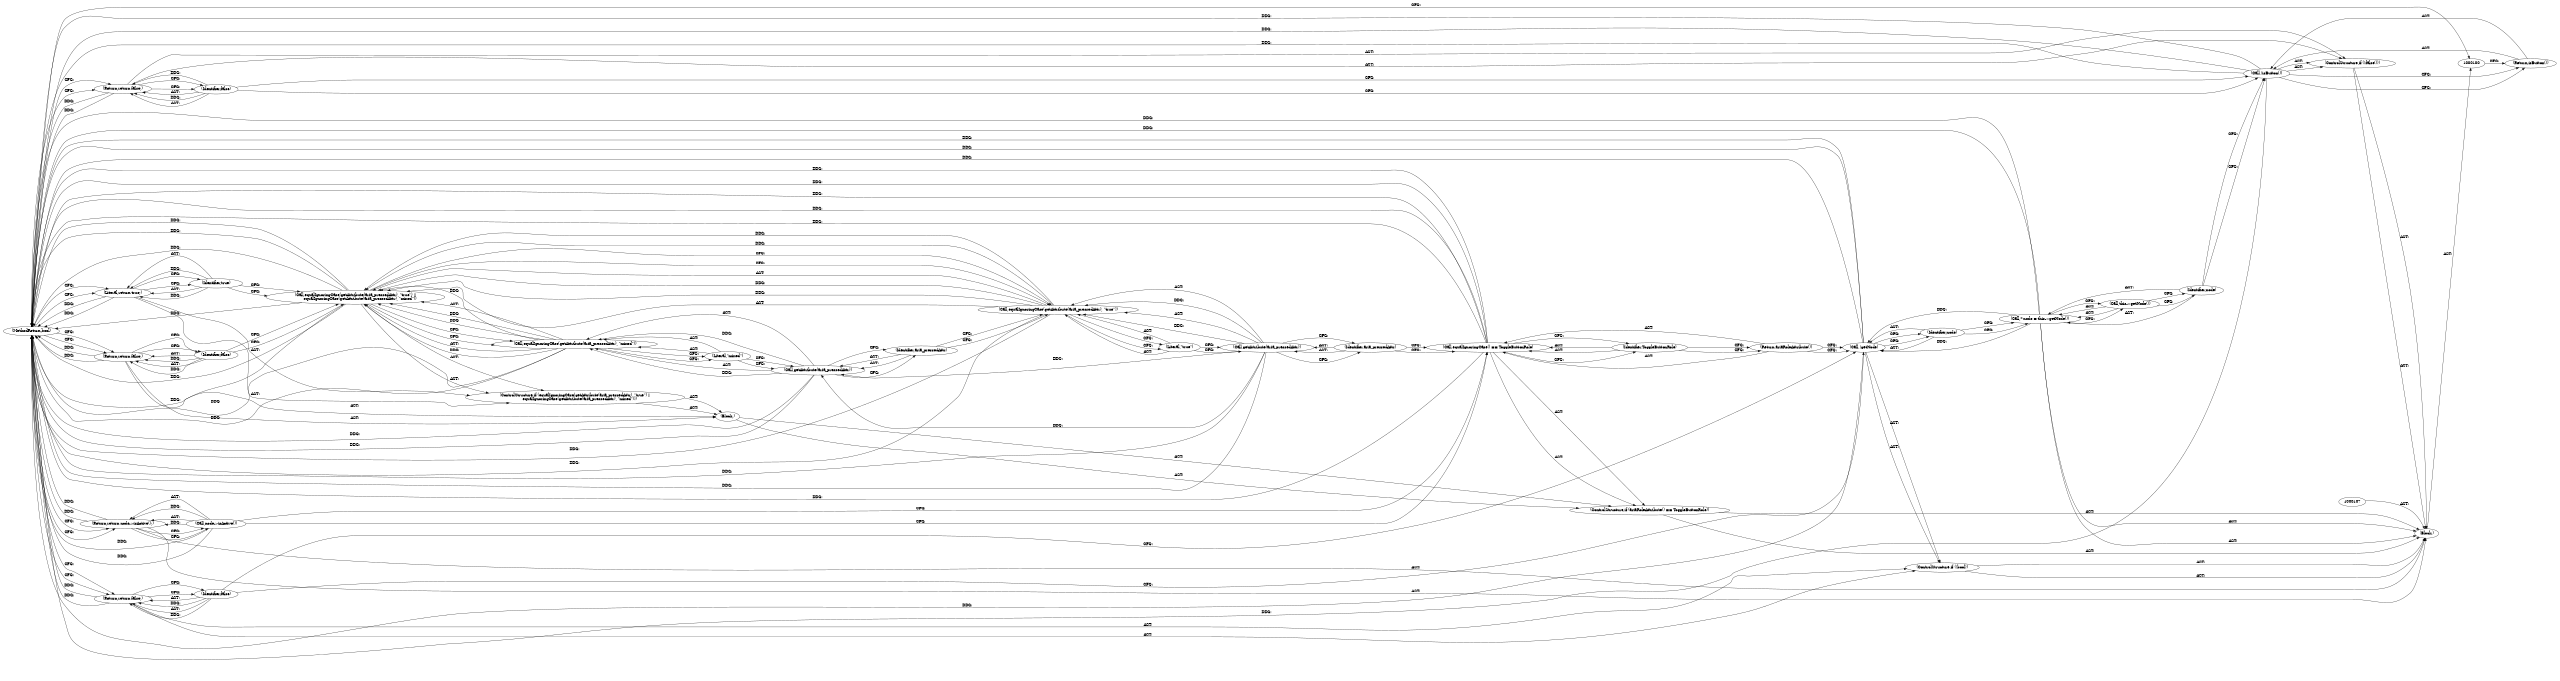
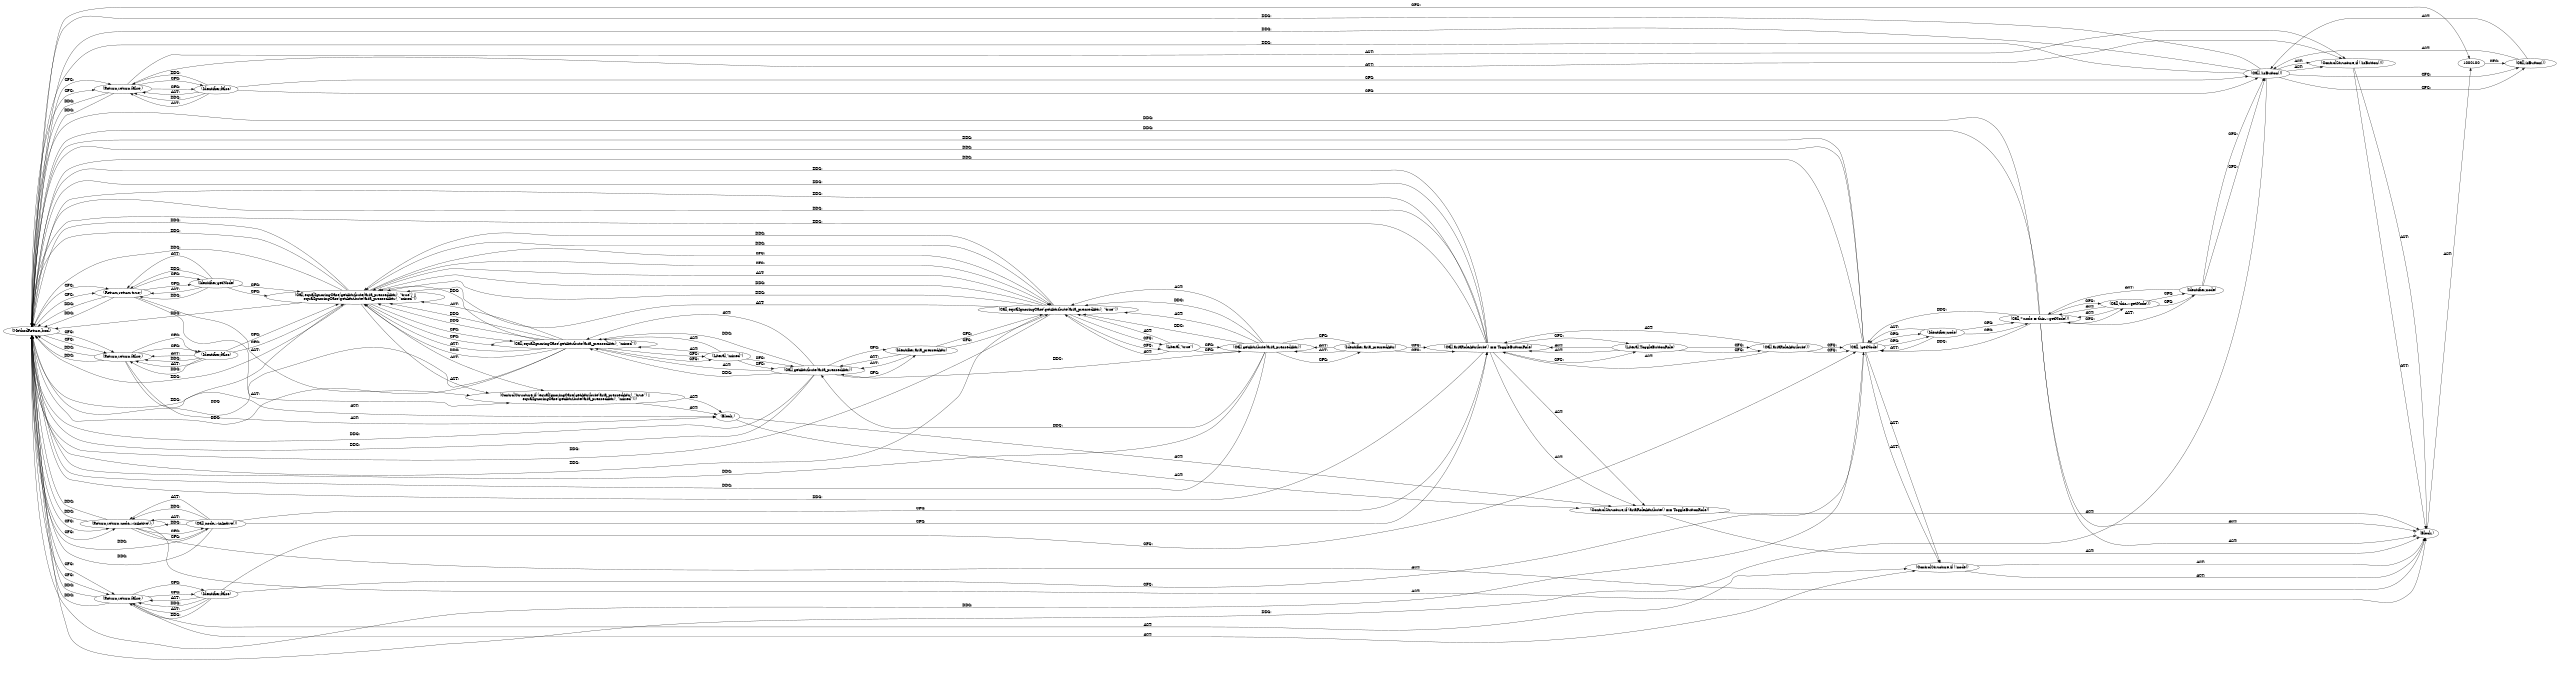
node "(ControlStructure,if (!false()))": label "(ControlStructure,if (!false()))" -> "(ControlStructure,if (!isButton()))"
node "(Return,isButton())": label "(Return,isButton())" -> "(Call,isButton())"
node "(Identifier,true)": label "(Identifier,true)" -> "(Identifier,getNode)"
node "(Literal,return true;)": label "(Literal,return true;)" -> "(Return,return true;)"
node "(Call,equalIgnoringCase() == ToggleButtonRole)": label "(Call,equalIgnoringCase() == ToggleButtonRole)" -> "(Call,ariaRoleAttribute() == ToggleButtonRole)"
node "(Identifier,ToggleButtonRole)": label "(Identifier,ToggleButtonRole)" -> "(Literal,ToggleButtonRole)"
node "(Return,ariaRoleAttribute())": label "(Return,ariaRoleAttribute())" -> "(Call,ariaRoleAttribute())"
node "1000107": removed
node "(ControlStructure,if (!bool))": label "(ControlStructure,if (!bool))" -> "(ControlStructure,if (!node))"
